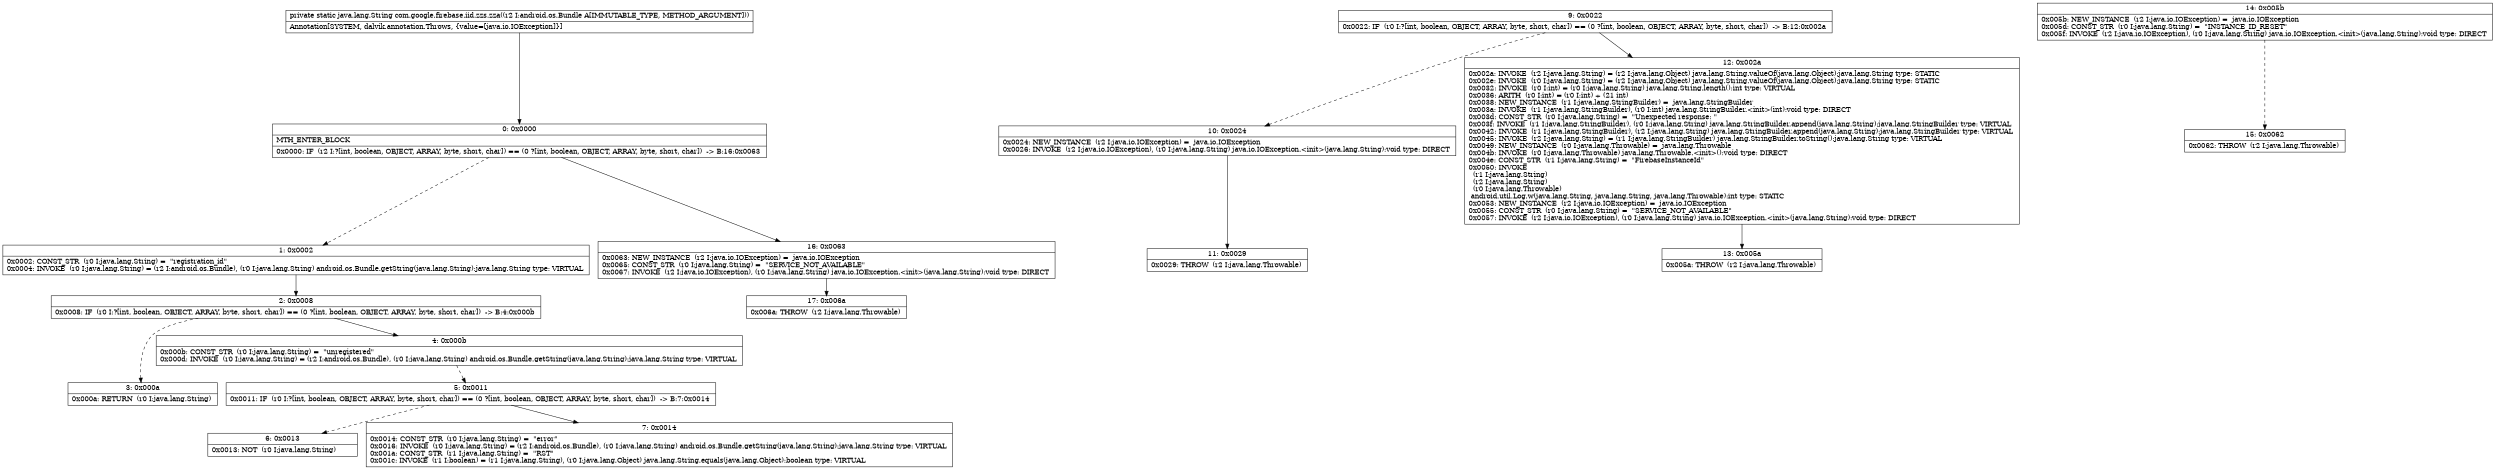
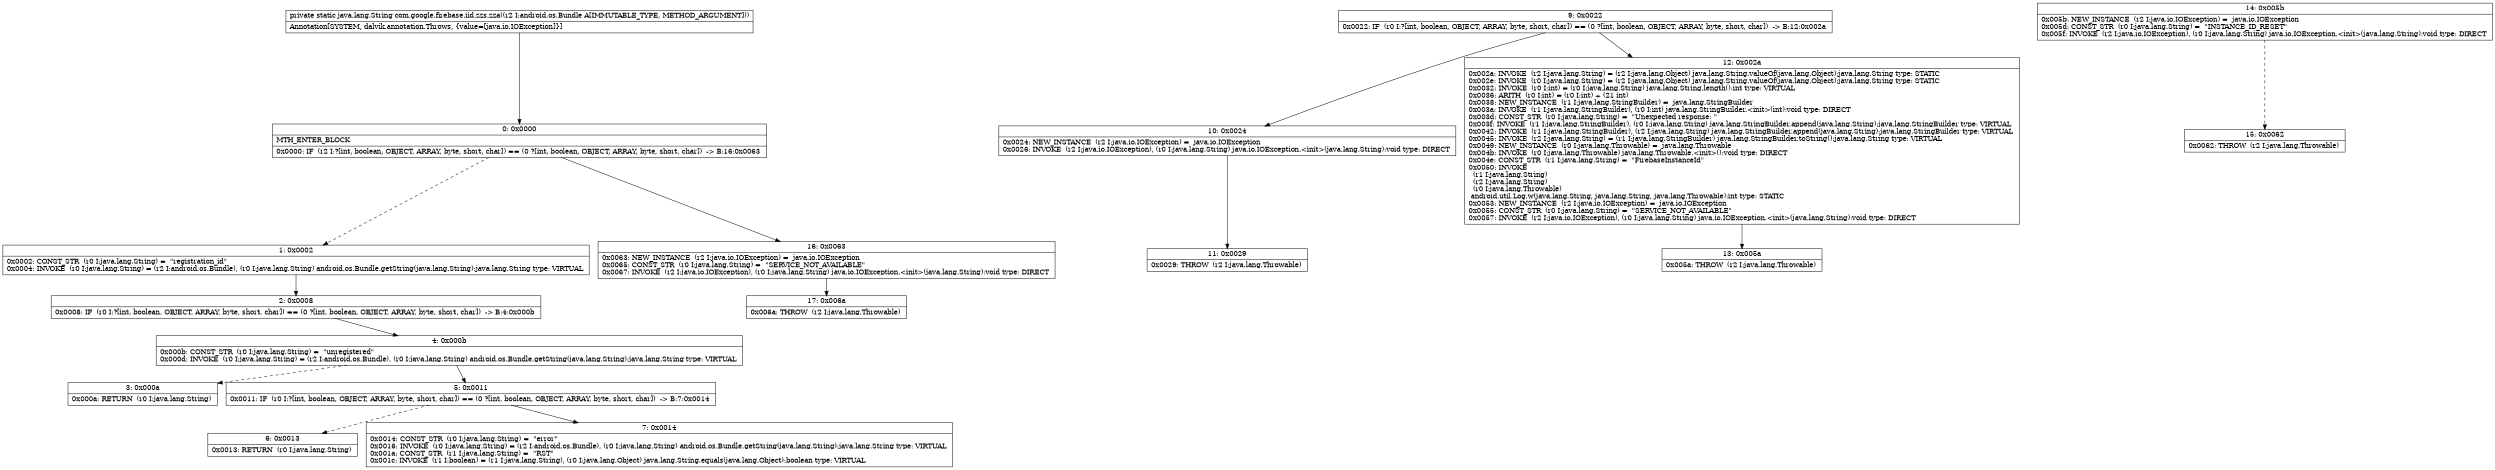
edge "9: 0x0022" -> "10: 0x0024": style dashed -> solid
edge "2: 0x0008" -> "3: 0x000a": now "4: 0x000b" -> "3: 0x000a"
edge "4: 0x000b" -> "5: 0x0011": style dashed -> solid
node "6: 0x0013": text "0x0013: NOT  (r0 I:java.lang.String)" -> "0x0013: RETURN  (r0 I:java.lang.String)"
